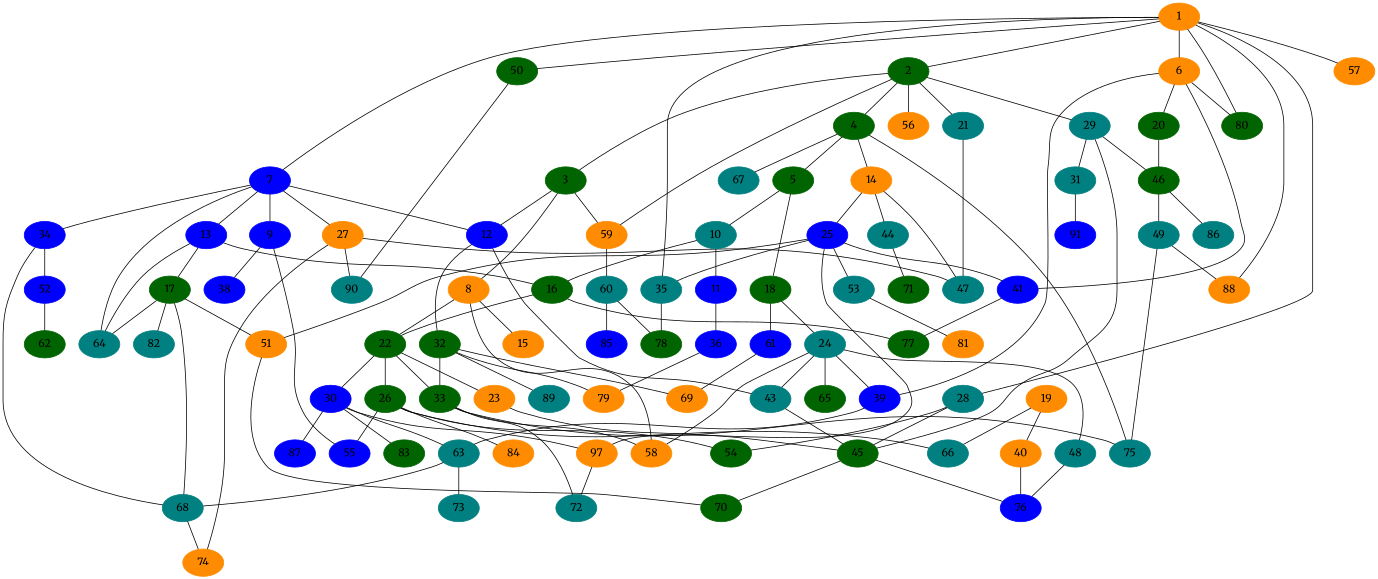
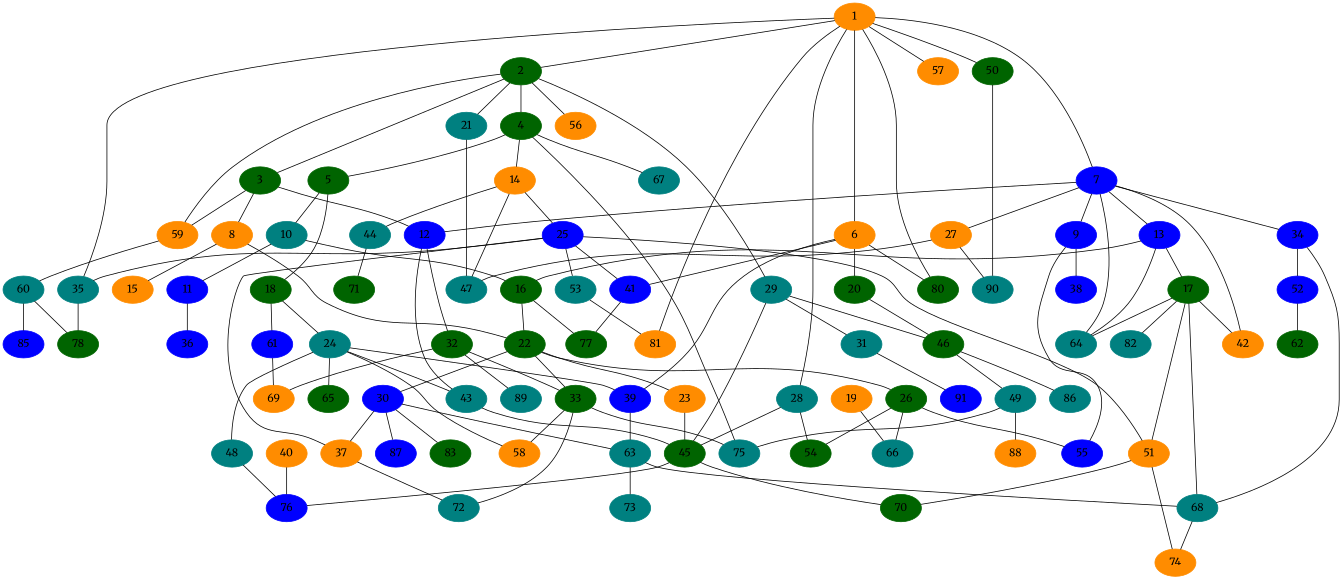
edge "1" -- "88": now "1" -- "81"
node "42": added
edge "8" -- "58": removed
edge "27" -- "74": now "51" -- "74"
node "79": removed
edge "19" -- "40": removed
node "84": removed
node "97": label "97" -> "37"
